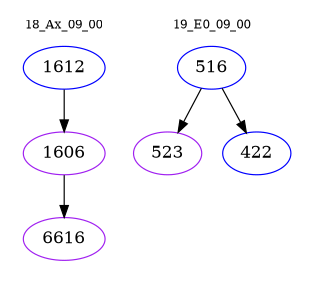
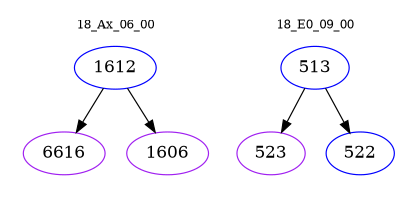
cluster "18_Ax_09_00": label "18_Ax_09_00" -> "18_Ax_06_00"
cluster "19_E0_09_00": label "19_E0_09_00" -> "18_E0_09_00"
node "516": label "516" -> "513"
node "422": label "422" -> "522"
edge "1606" -> "6616": now "1612" -> "6616"
